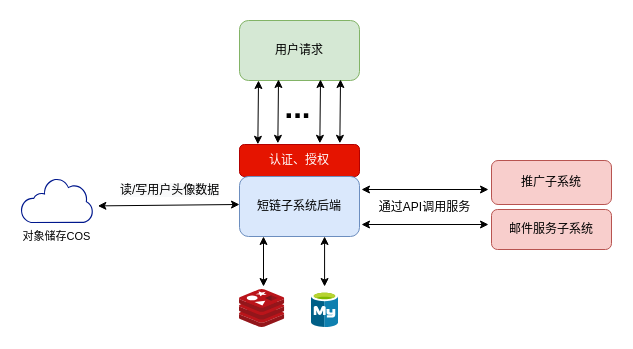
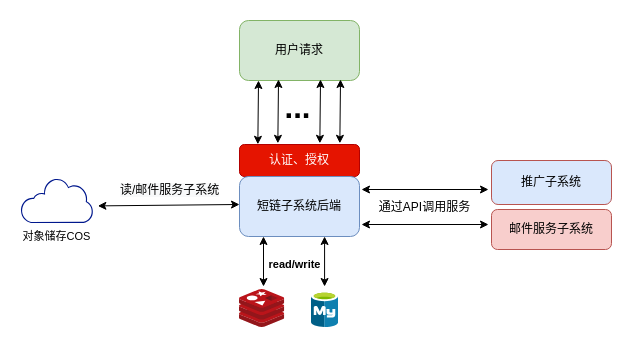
node "推广子系统": fillcolor #f8cecc -> #dae8fc
node "读/写用户头像数据": label "读/写用户头像数据" -> "读/邮件服务子系统"
node "read/write": added
